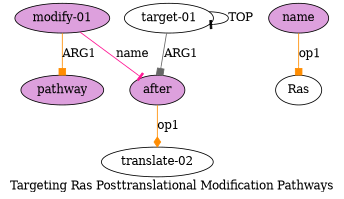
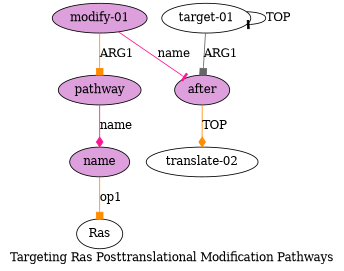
edge "pathway" -> "name": added, label "name"
edge "after" -> "translate-02": label "op1" -> "TOP"
